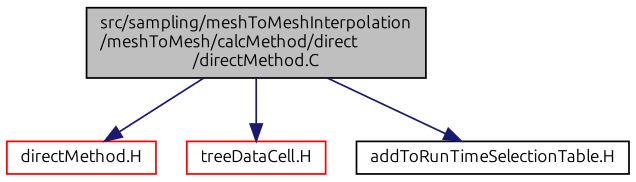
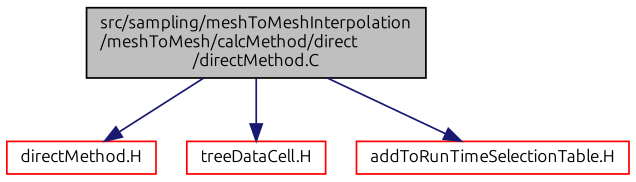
node "addToRunTimeSelectionTable.H": color black -> red
